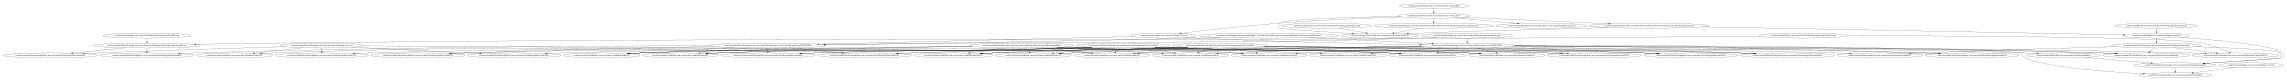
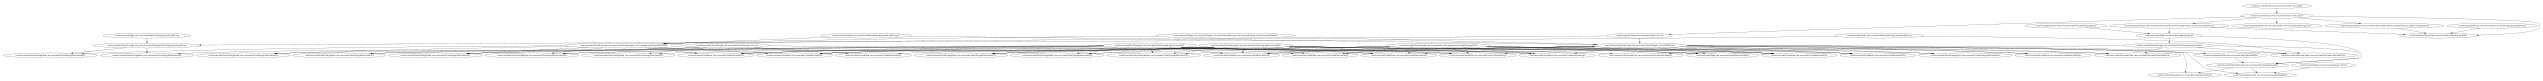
node "Lnet/mooctest/InsideTest net.mooctest.InsideTest.test000()V": label "Lnet/mooctest/InsideTest net.mooctest.InsideTest.test000()V" -> "Lnet/mooctest/Edge net.mooctest.InsideTest.test000()V"
node "Lnet/mooctest/InsideTest net.mooctest.InsideTest.test17()V": added
node "Lnet/mooctest/AreaTest net.mooctest.AreaTest.test24()V": added
